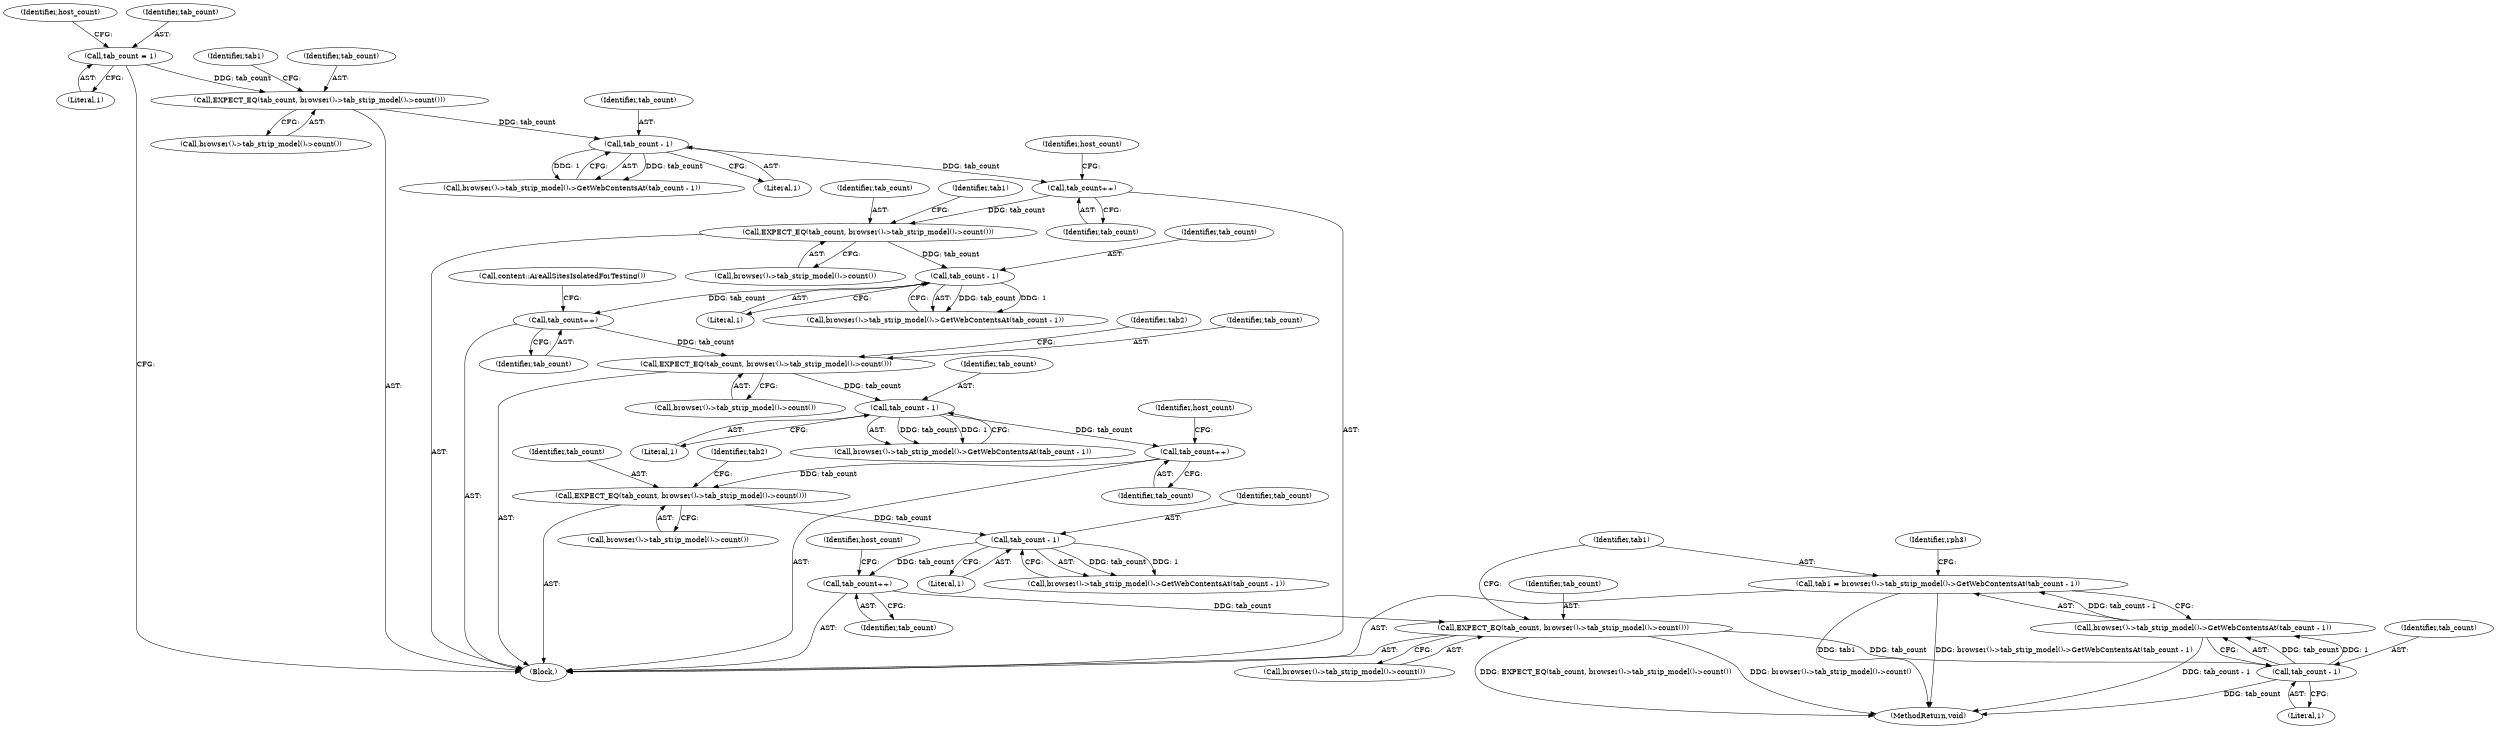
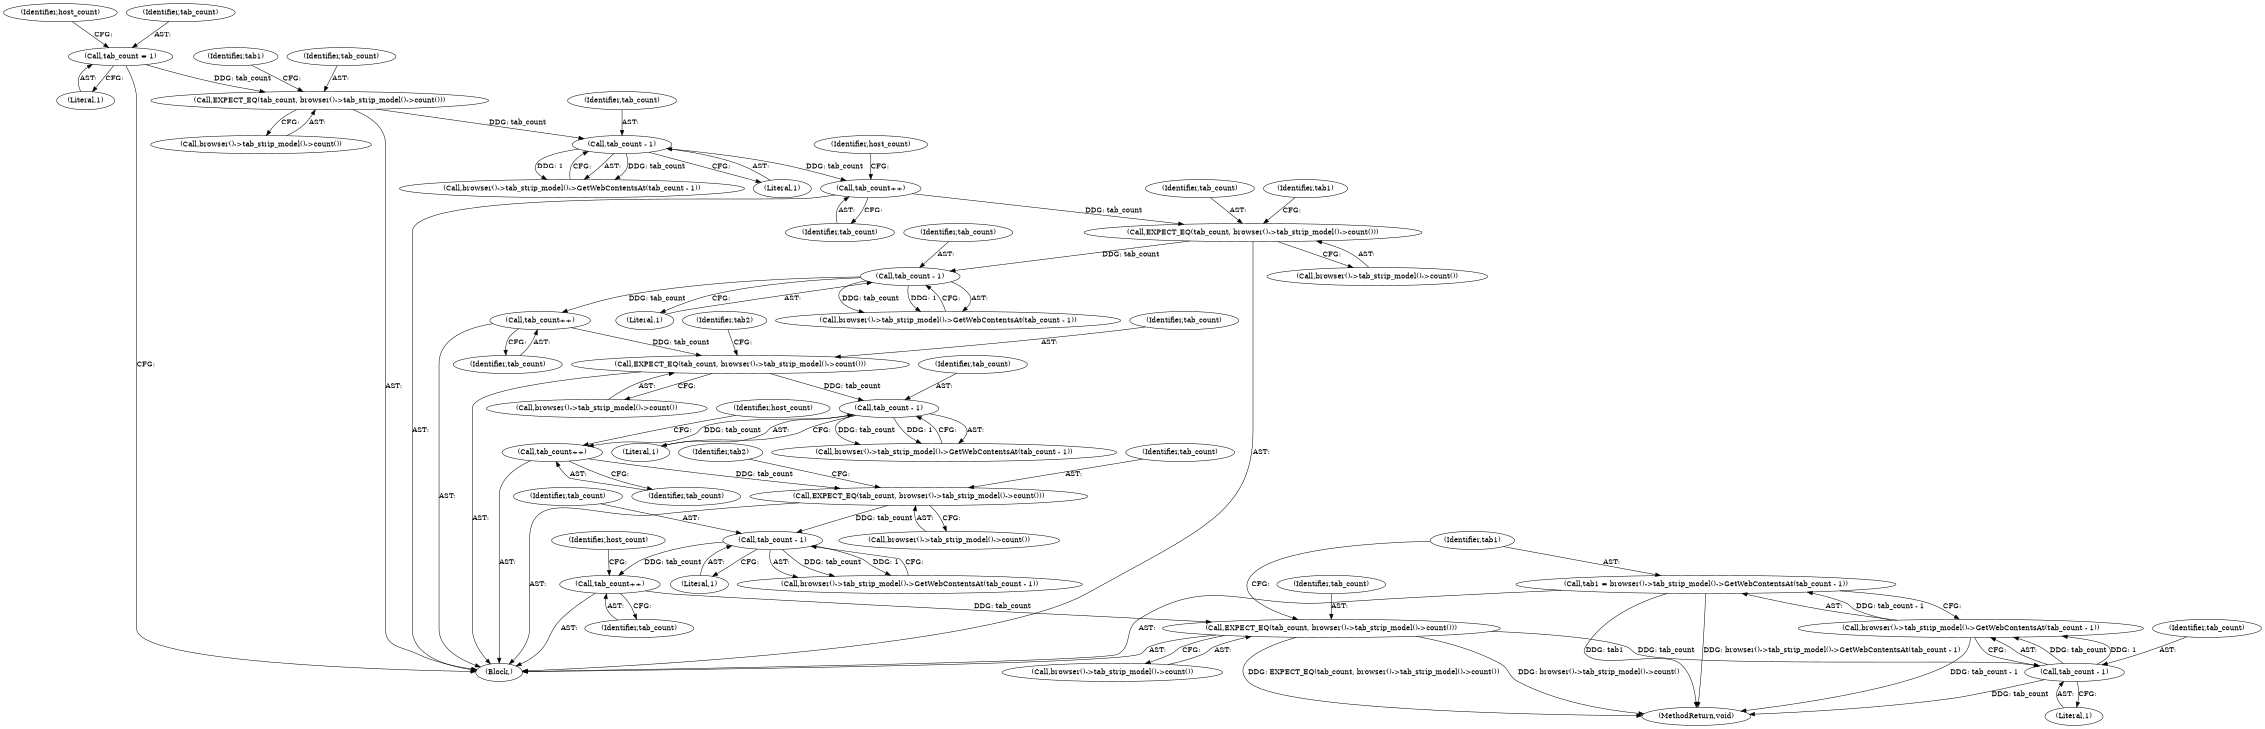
node "(Call,content::AreAllSitesIsolatedForTesting())": removed
node "(Identifier,rph3)": removed
